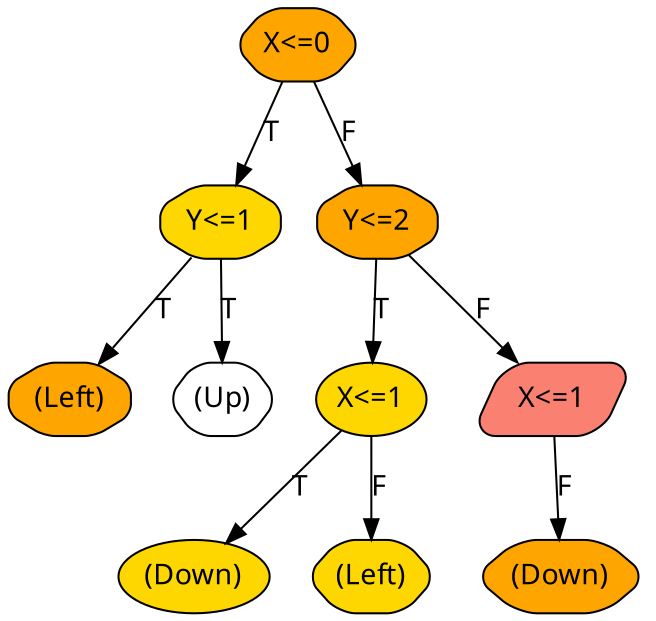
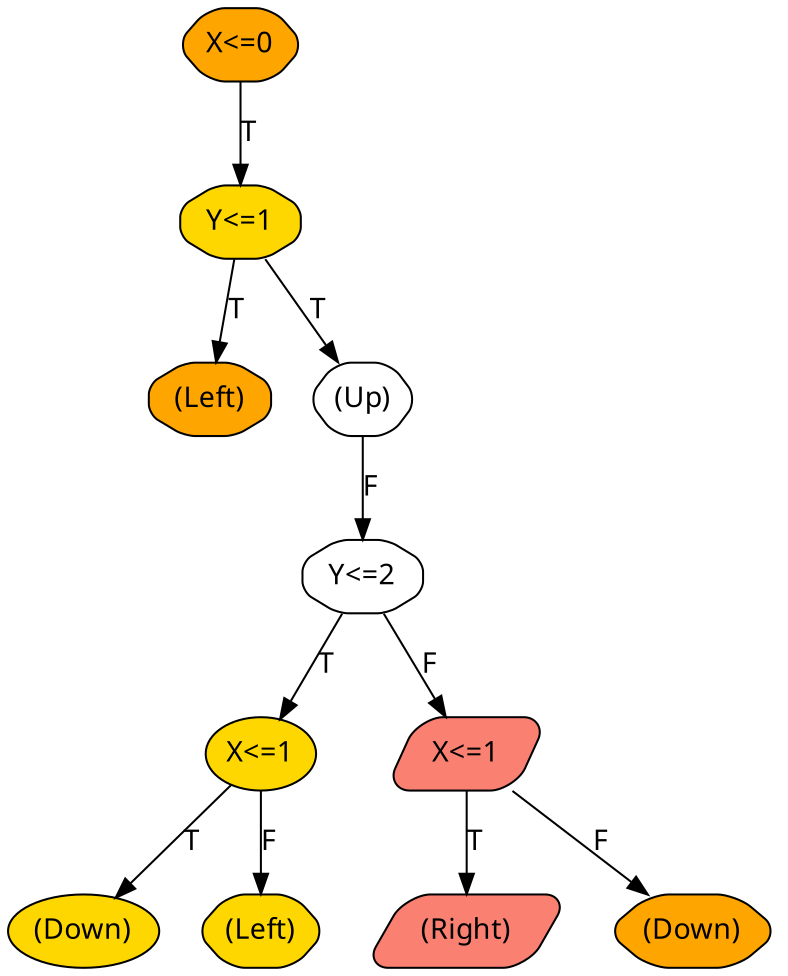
edge "X<=0" -> "Y<=2": now "(Up)" -> "Y<=2"
node "Y<=2": fillcolor orange -> white
node "(Right)": added
